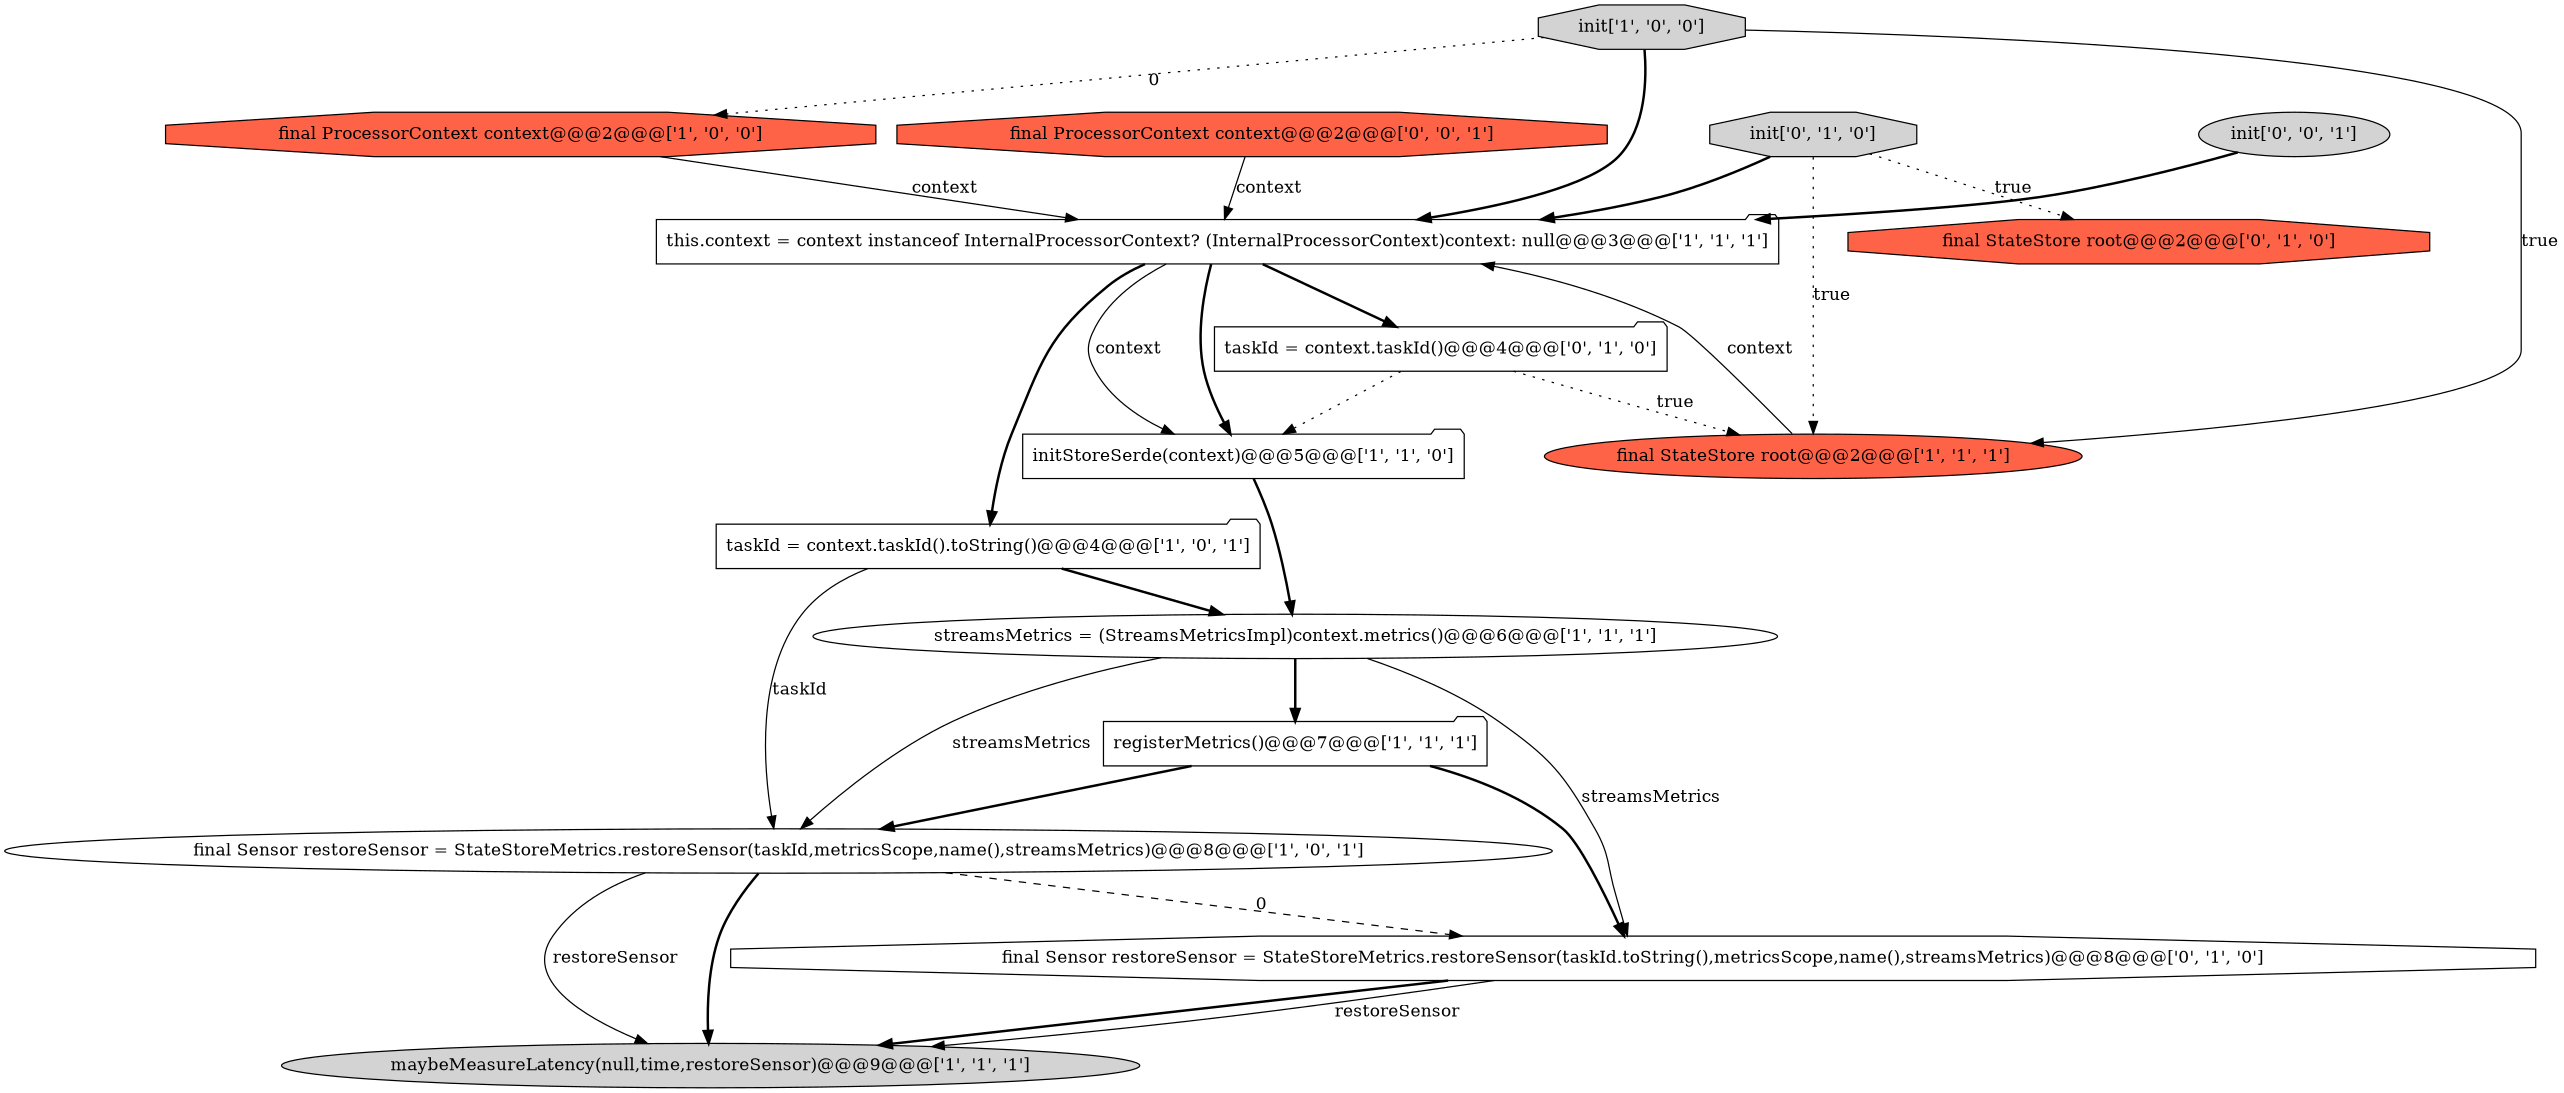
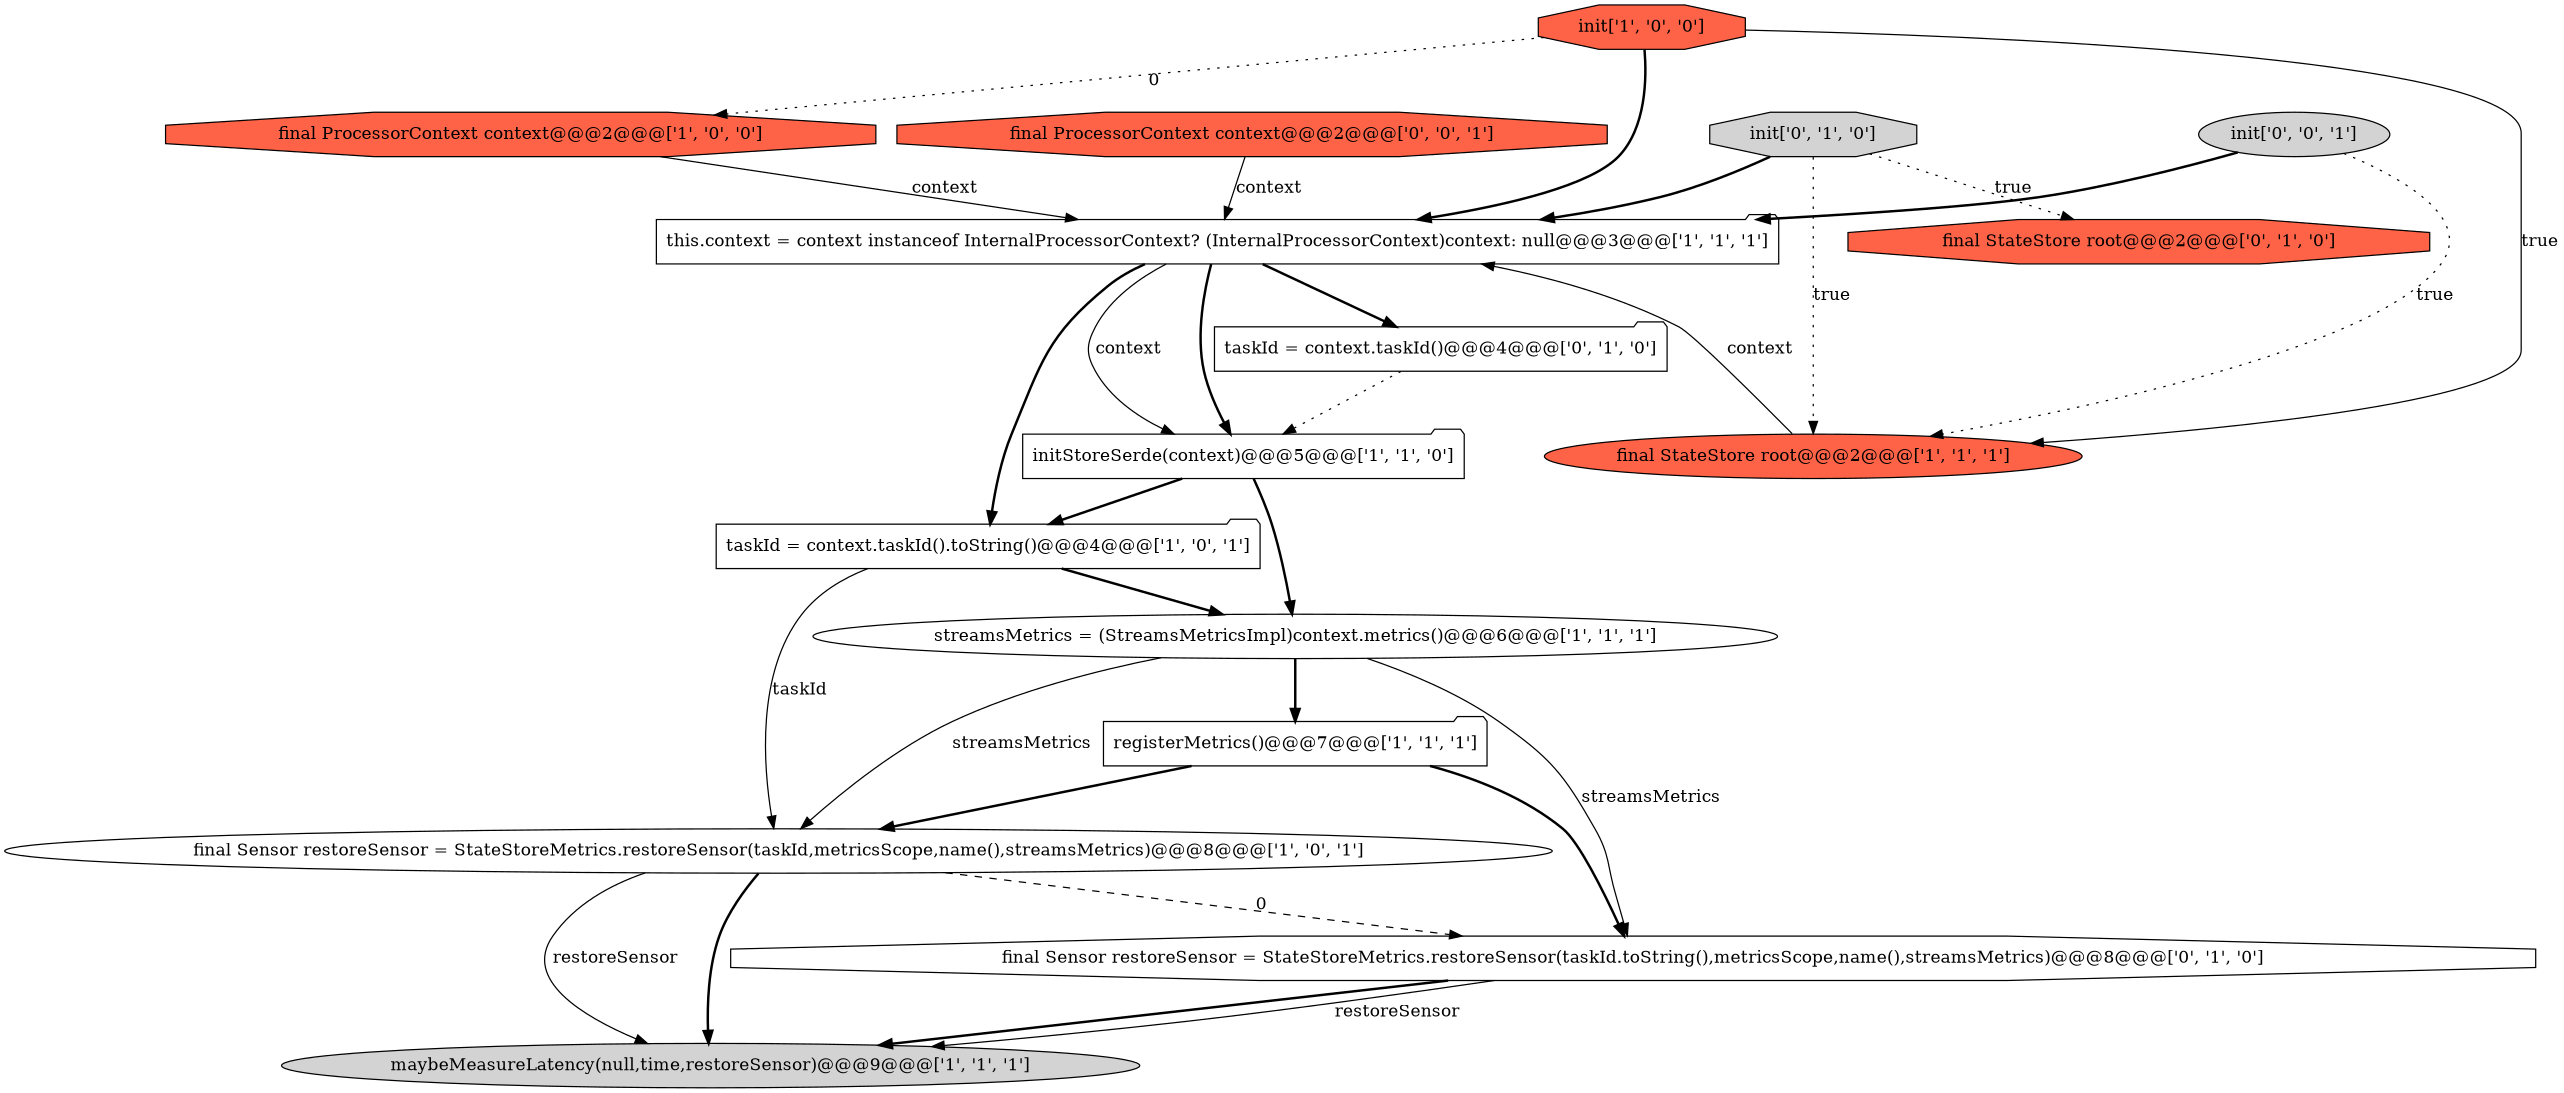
node "init['1', '0', '0']": fillcolor lightgray -> tomato
edge "taskId = context.taskId()@@@4@@@['0', '1', '0']" -> "final StateStore root@@@2@@@['1', '1', '1']": now "init['0', '0', '1']" -> "final StateStore root@@@2@@@['1', '1', '1']"
edge "initStoreSerde(context)@@@5@@@['1', '1', '0']" -> "taskId = context.taskId().toString()@@@4@@@['1', '0', '1']": added
